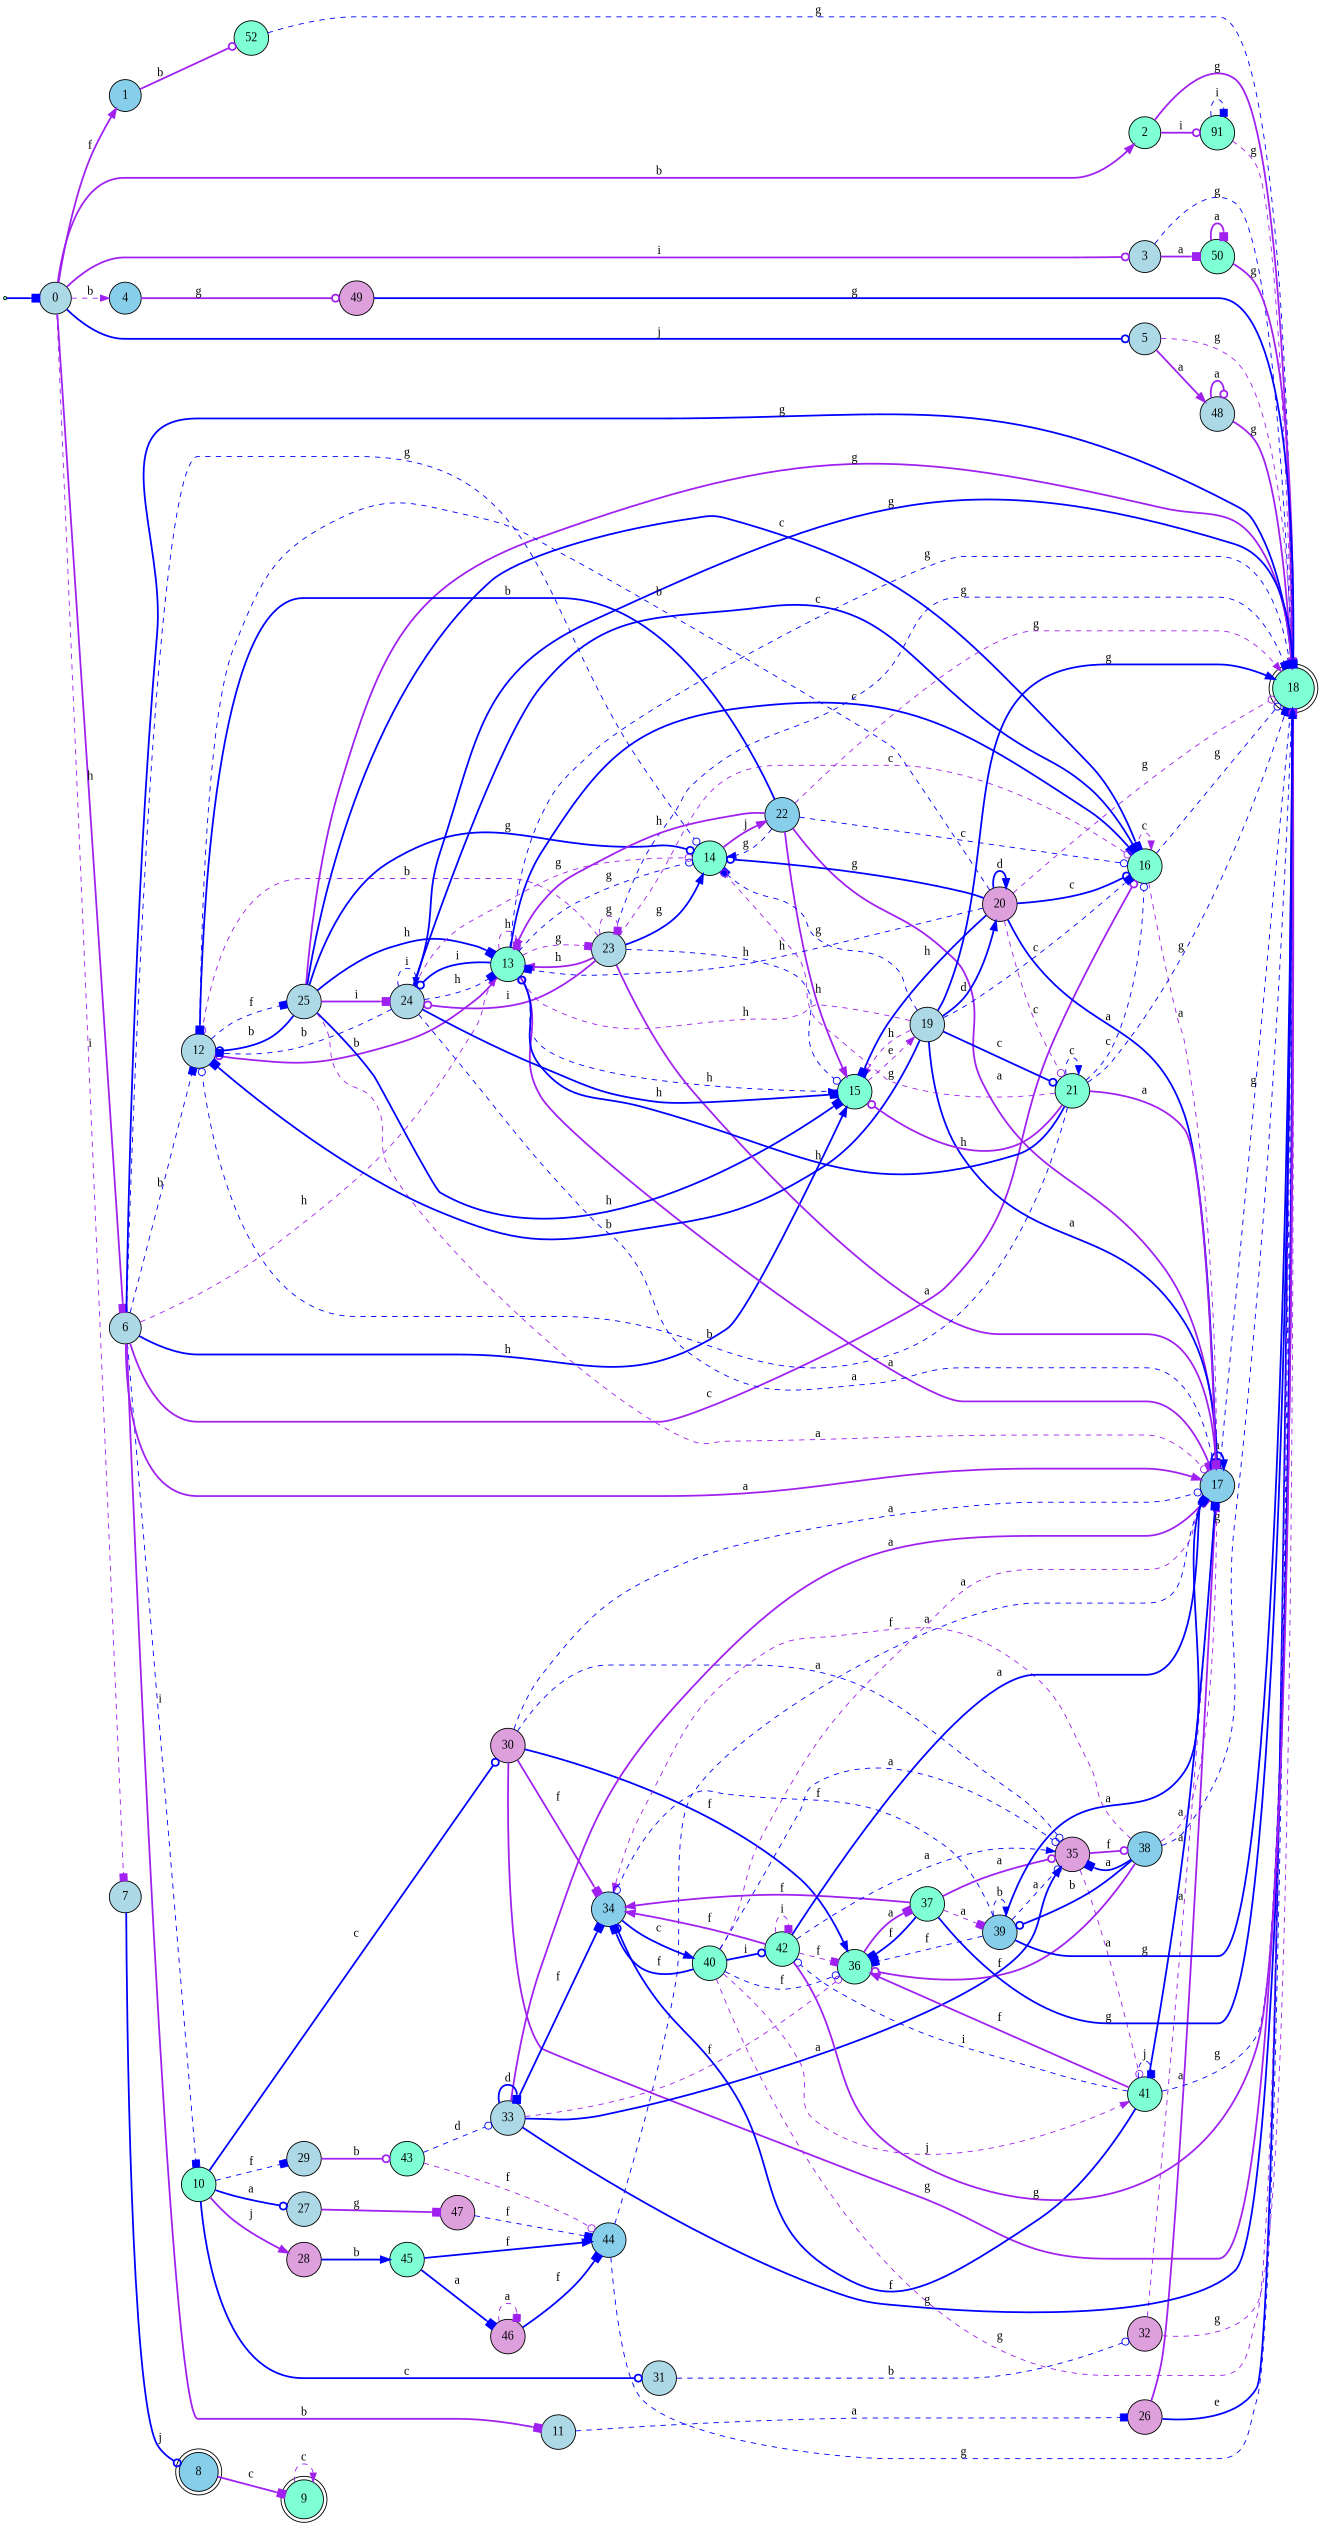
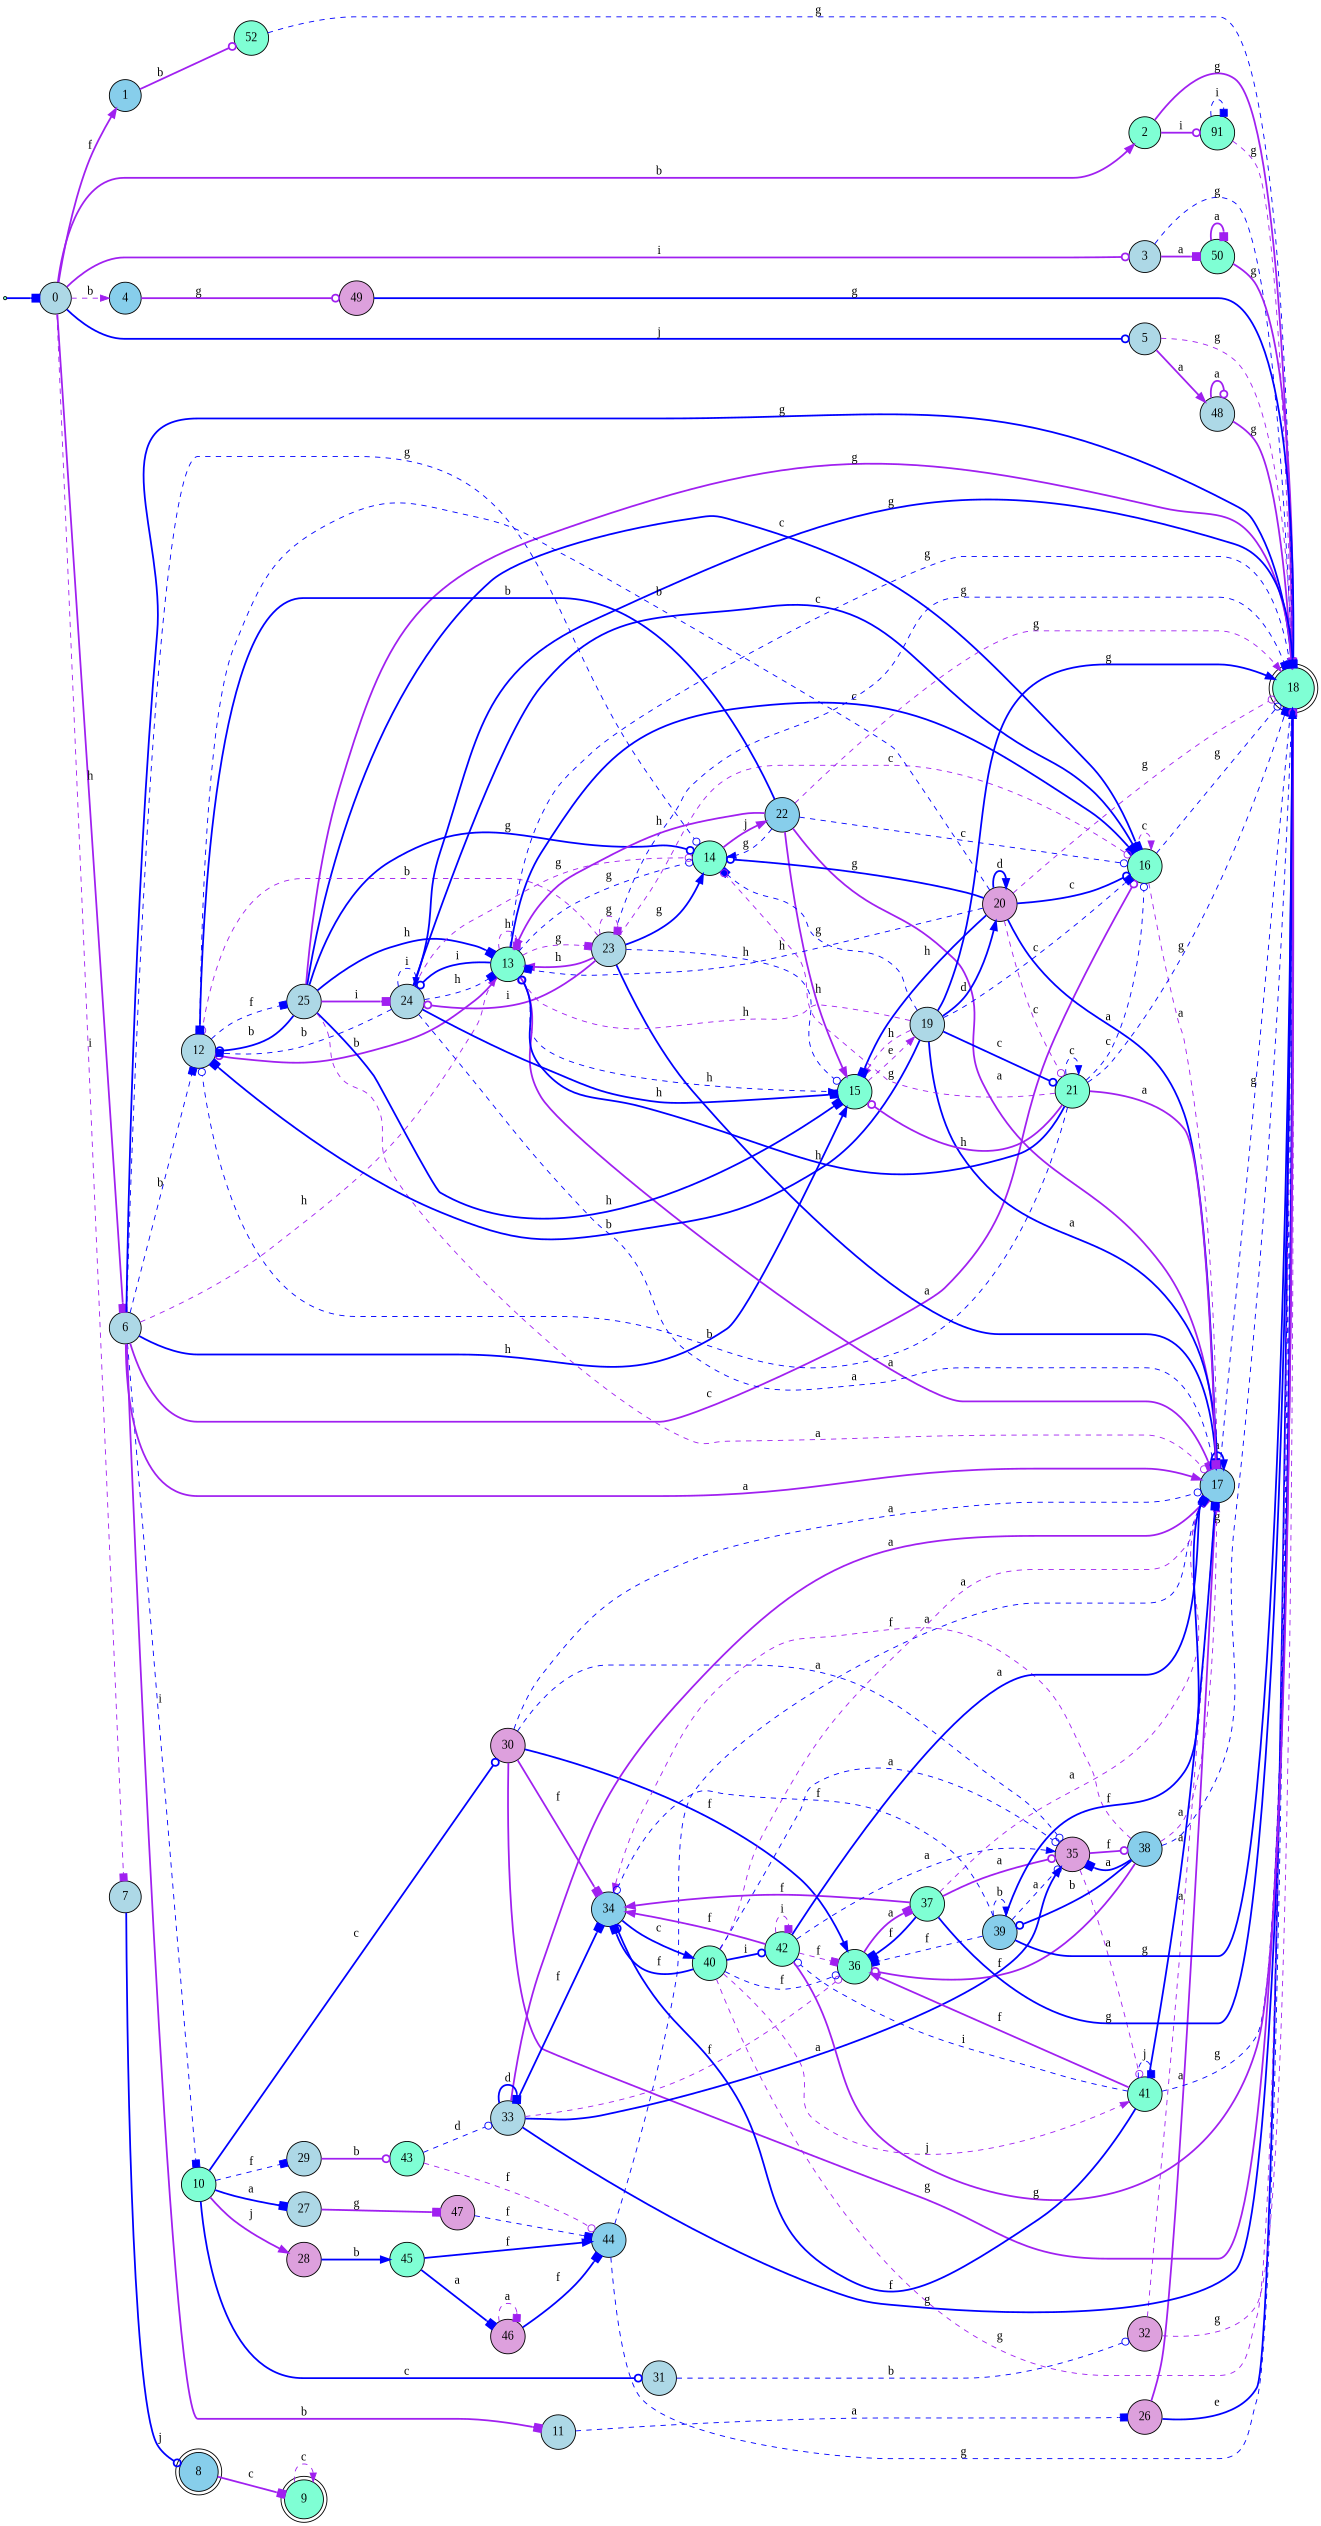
edge "23" -> "17": color purple -> blue
edge "39" -> "17": label "a" -> "f"
edge "37" -> "39": now "37" -> "17"
edge "10" -> "27": arrowhead odot -> box
